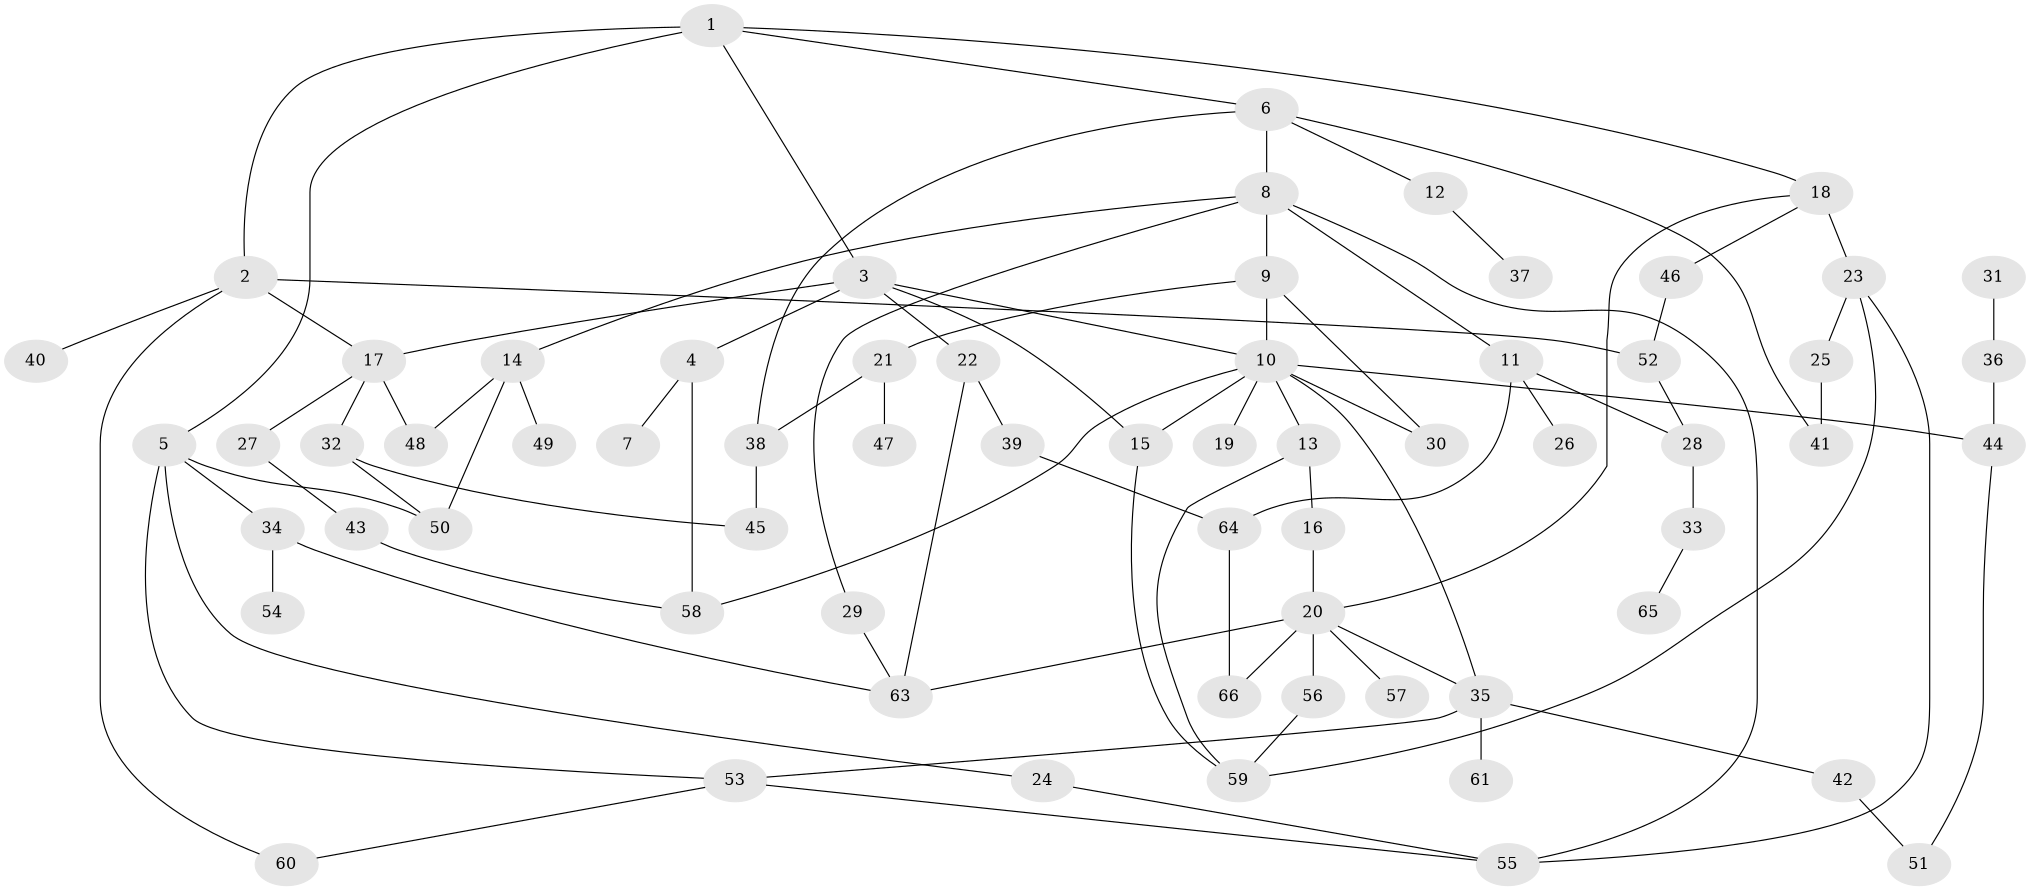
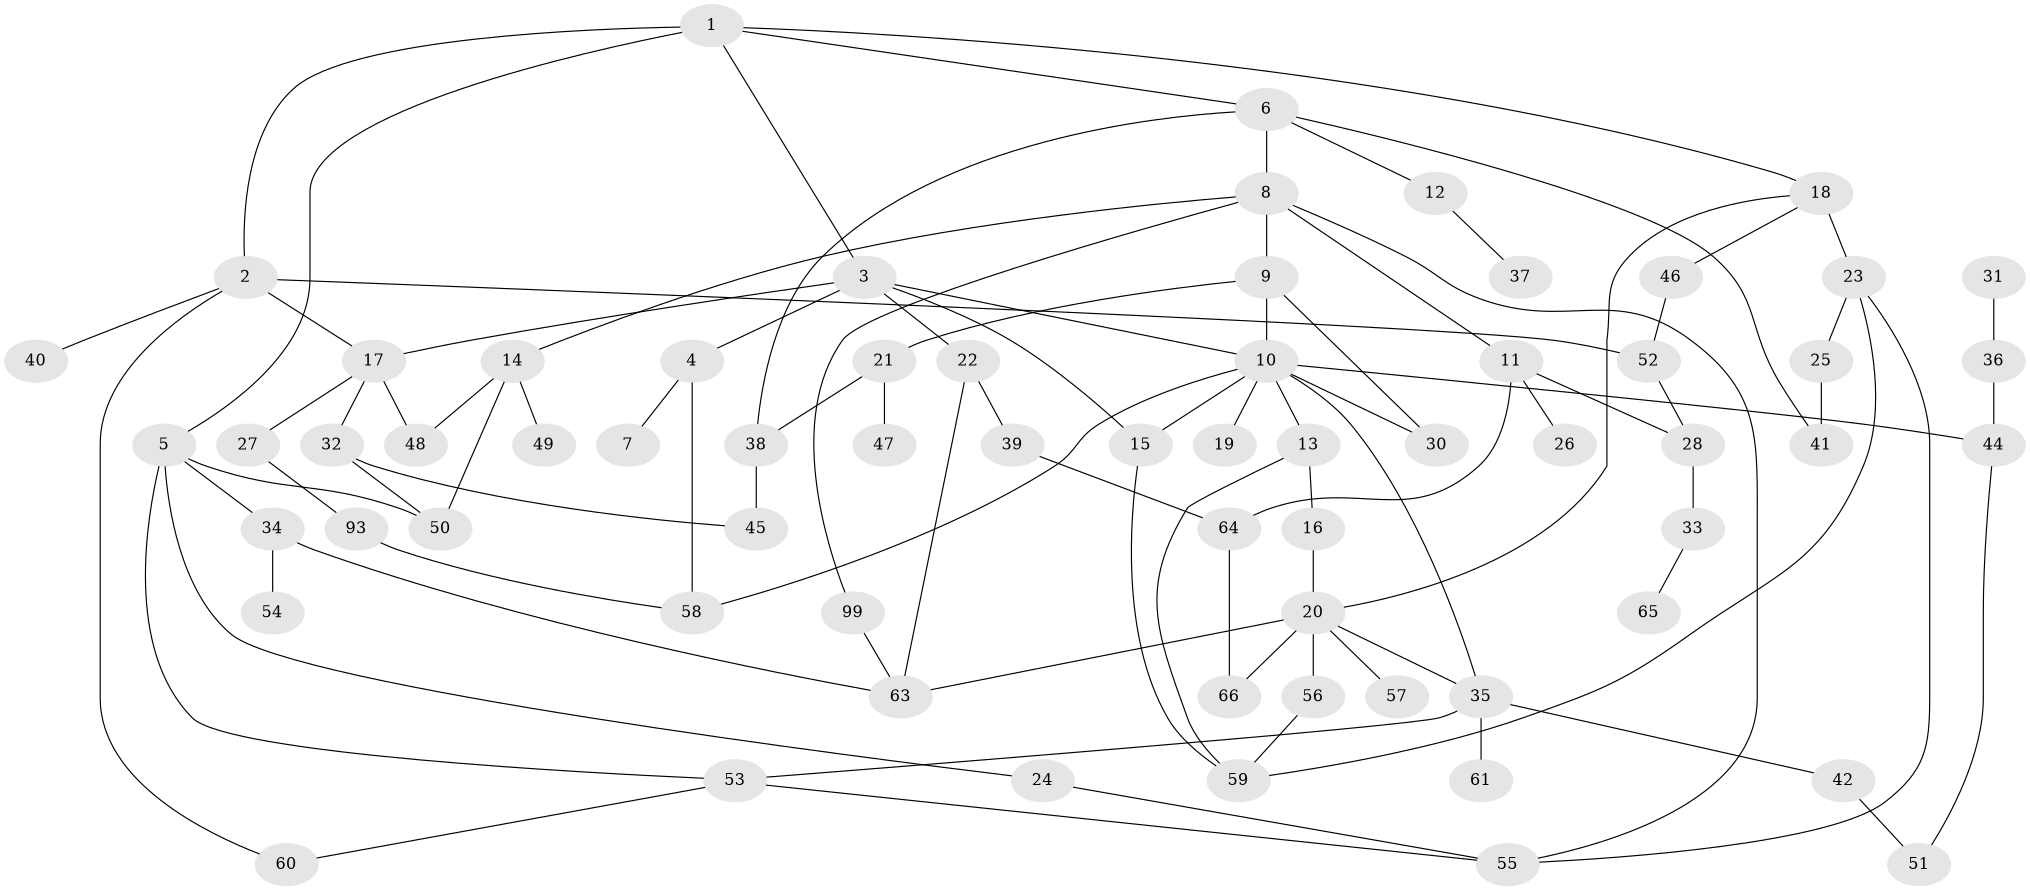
node "43": label "43" -> "93"
node "29": label "29" -> "99"
